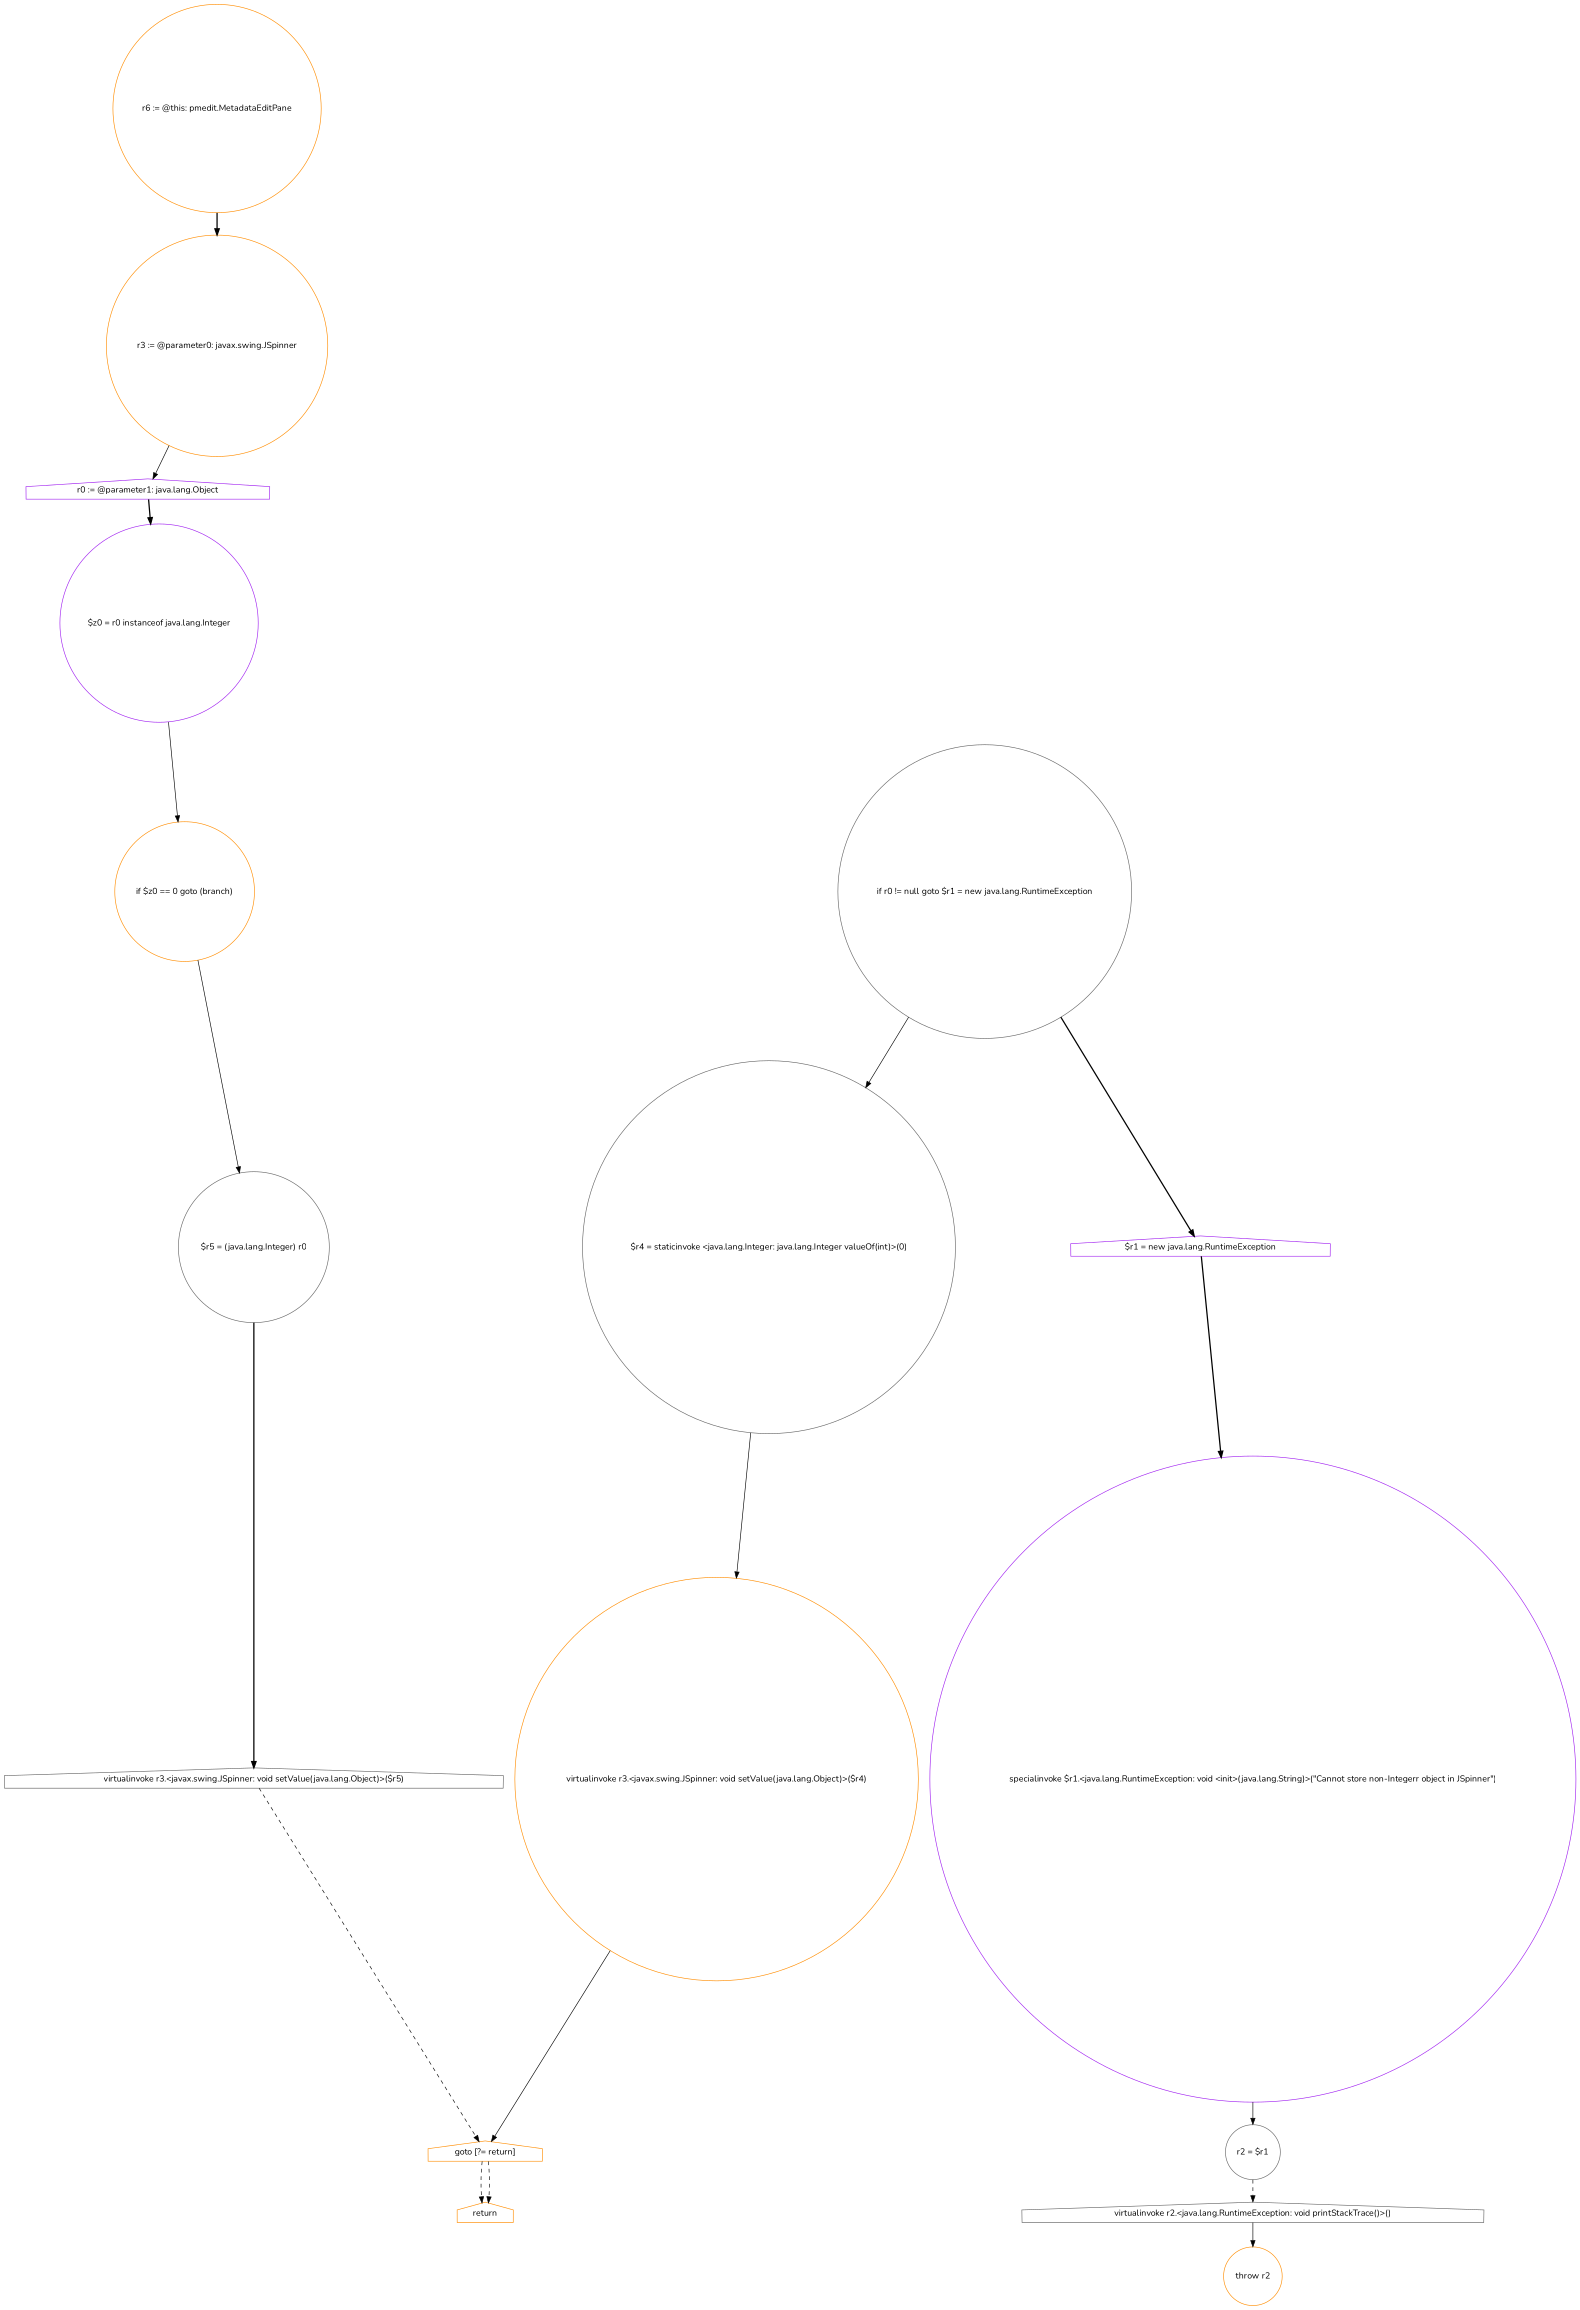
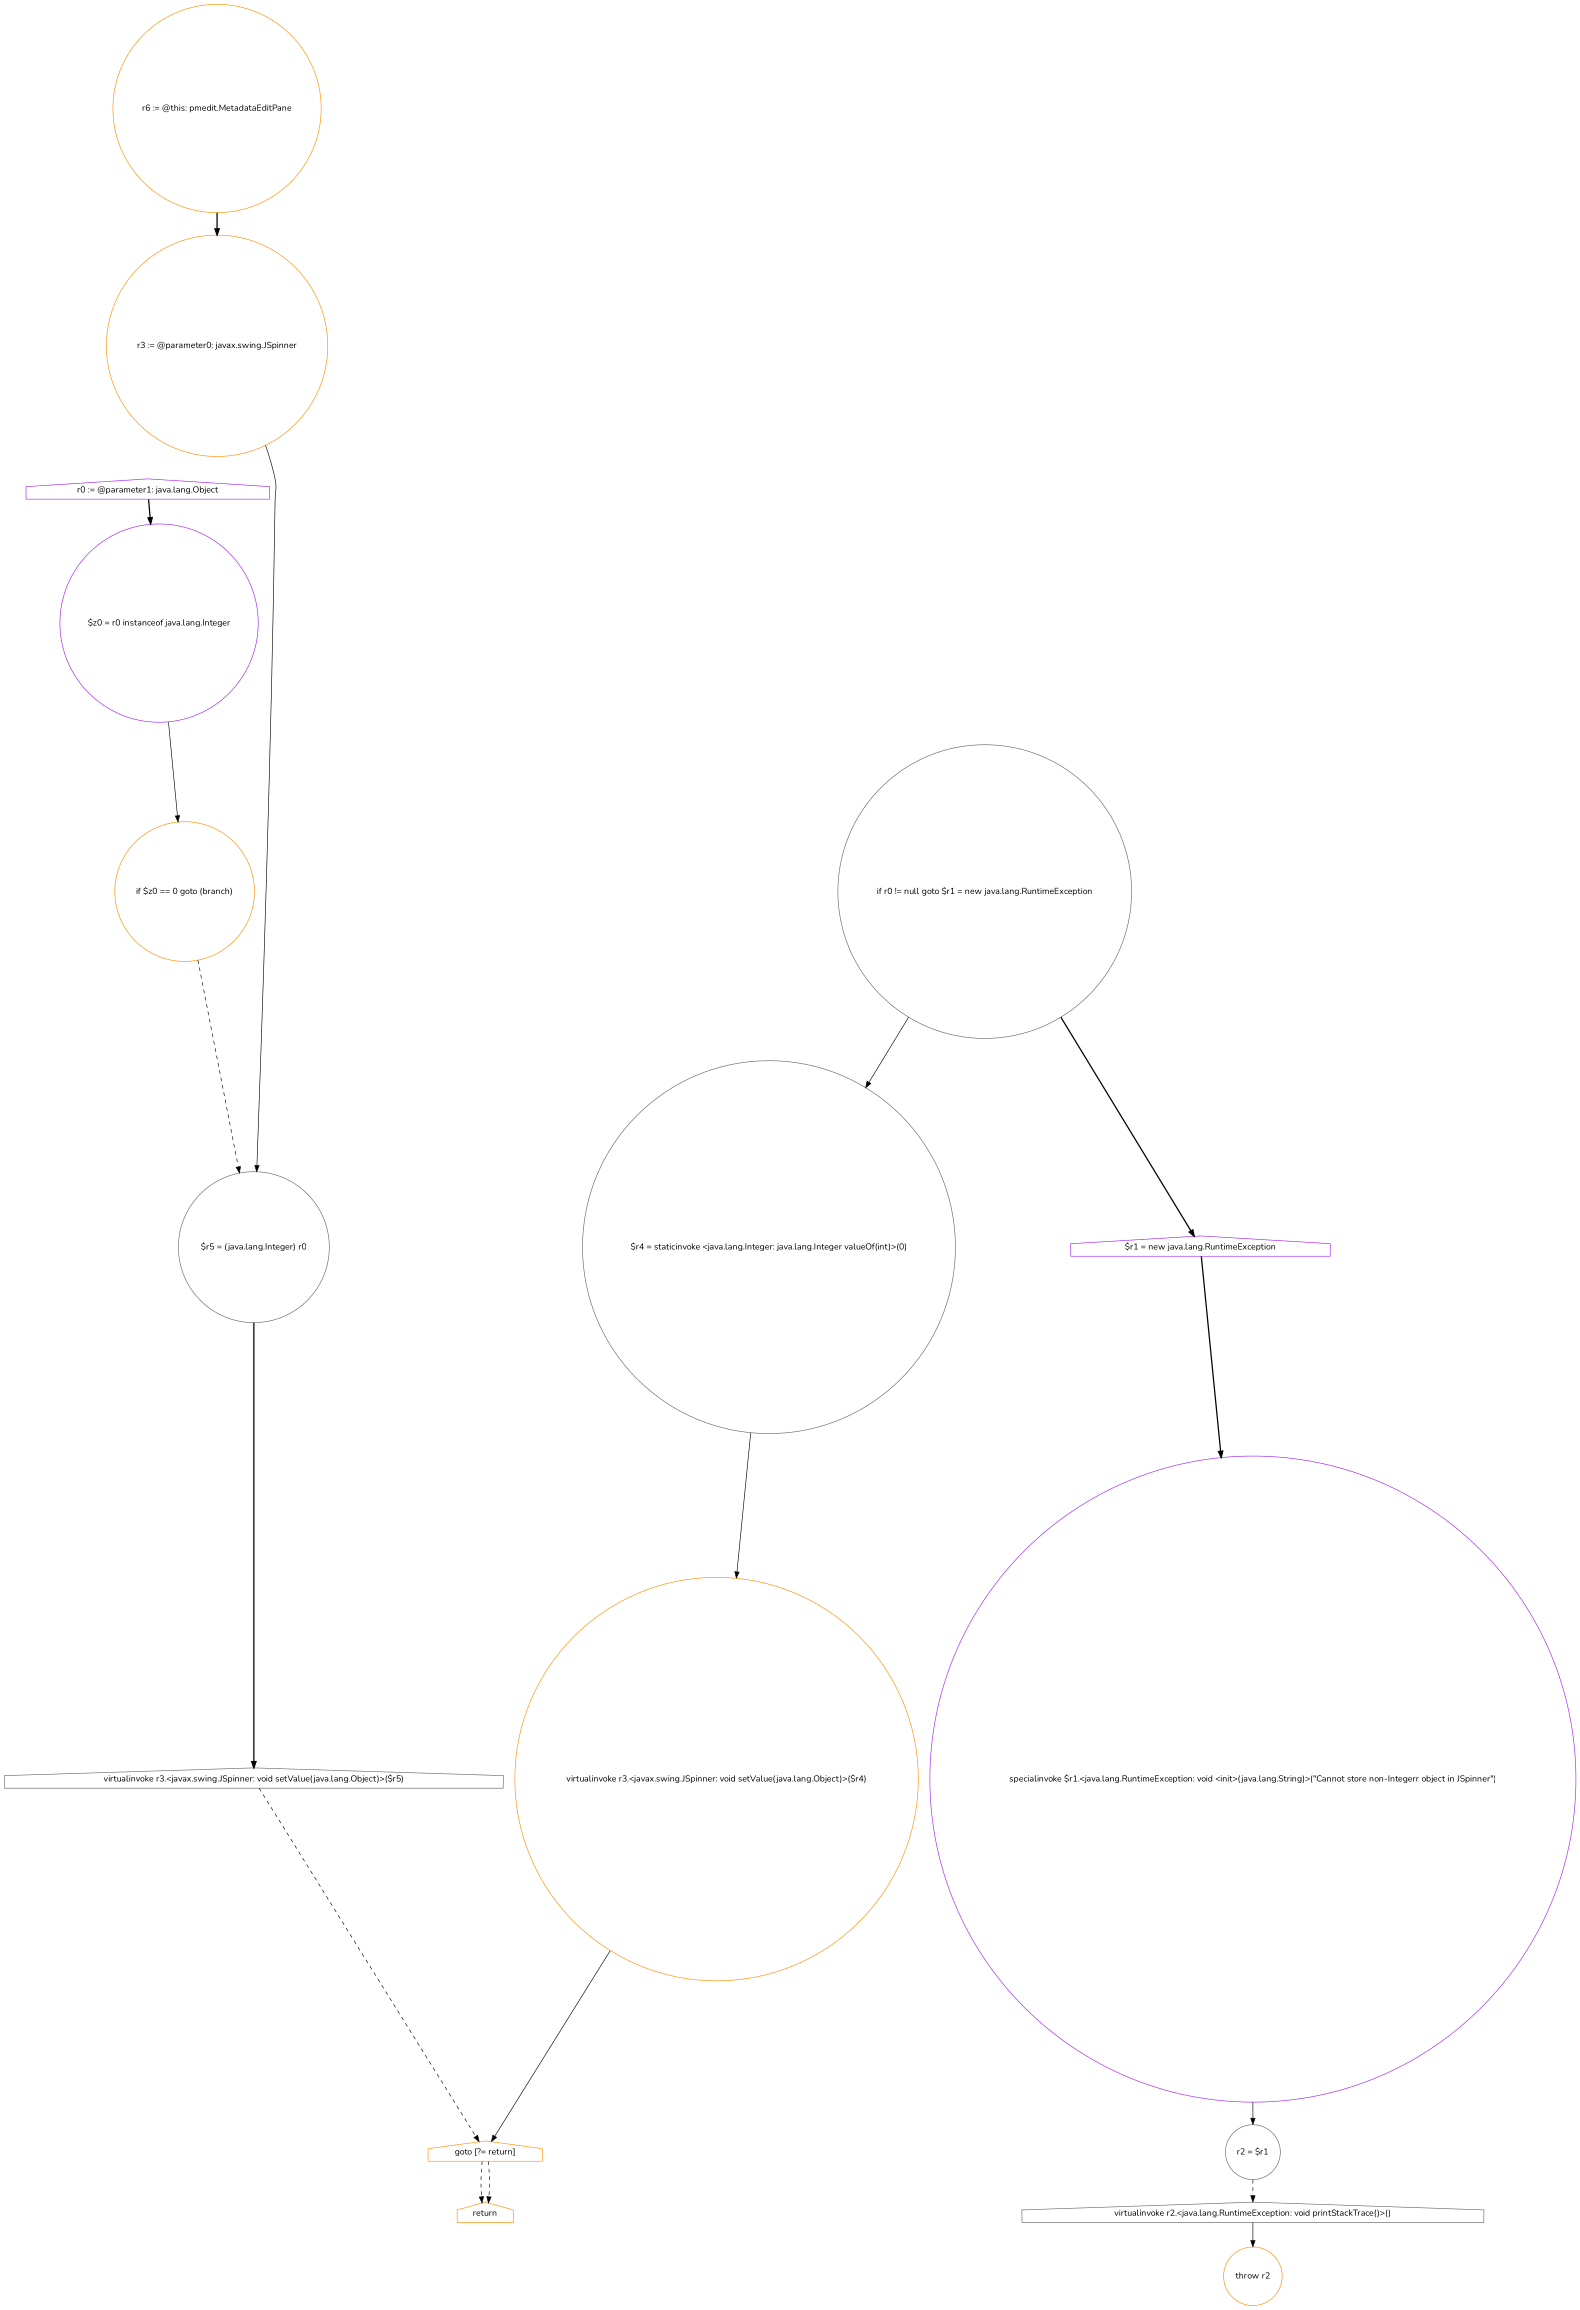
edge "r3 := @parameter0: javax.swing.JSpinner" -> "r0 := @parameter1: java.lang.Object": now "r3 := @parameter0: javax.swing.JSpinner" -> "$r5 = (java.lang.Integer) r0"
edge "if $z0 == 0 goto (branch)" -> "$r5 = (java.lang.Integer) r0": style solid -> dashed
